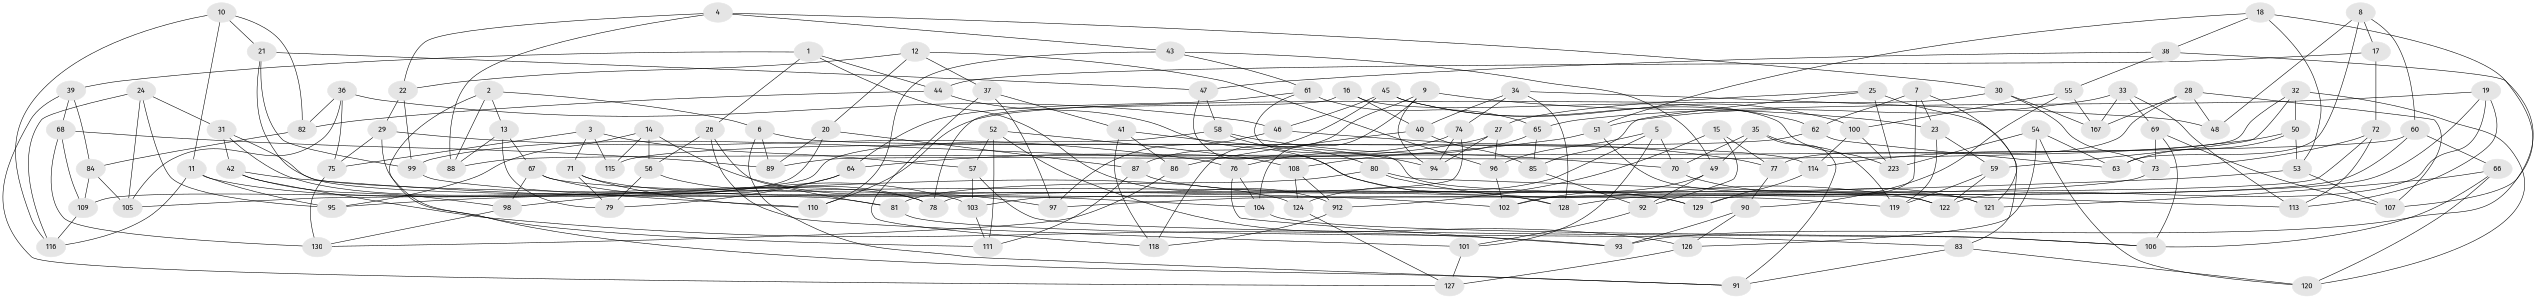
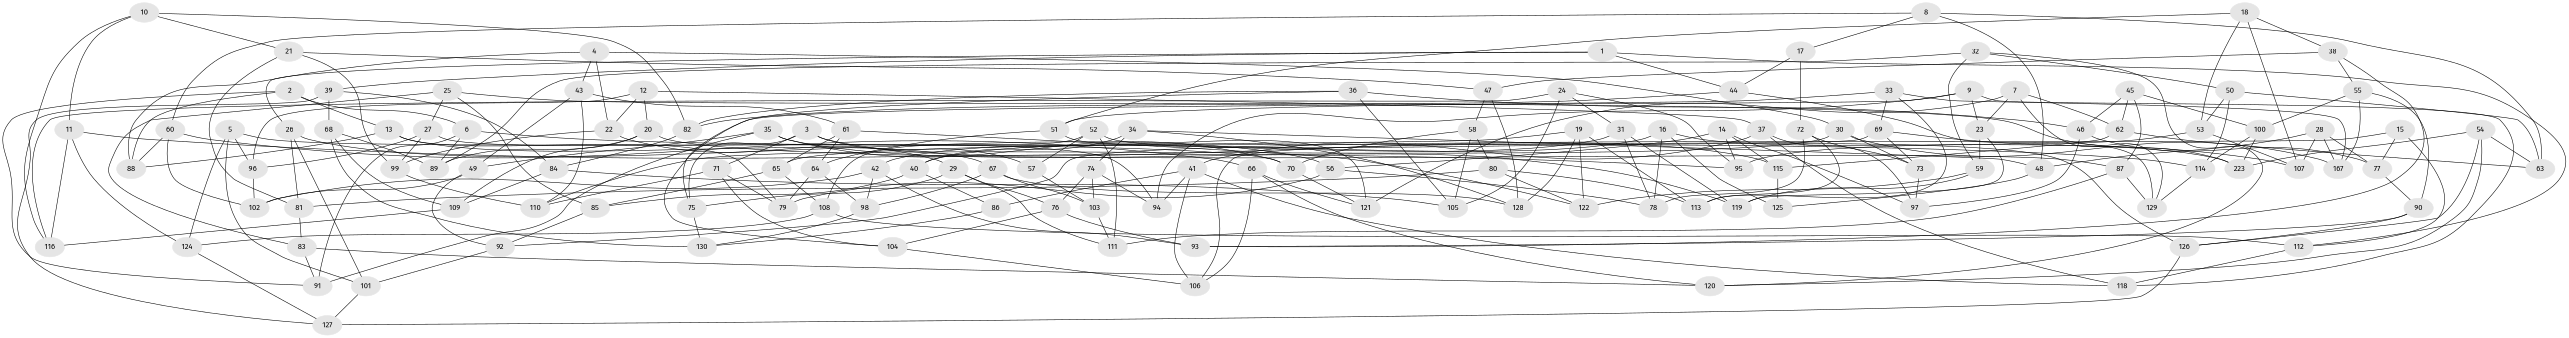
node "912": label "912" -> "112"
node "125": added
edge "57" -- "106": now "41" -- "106"
